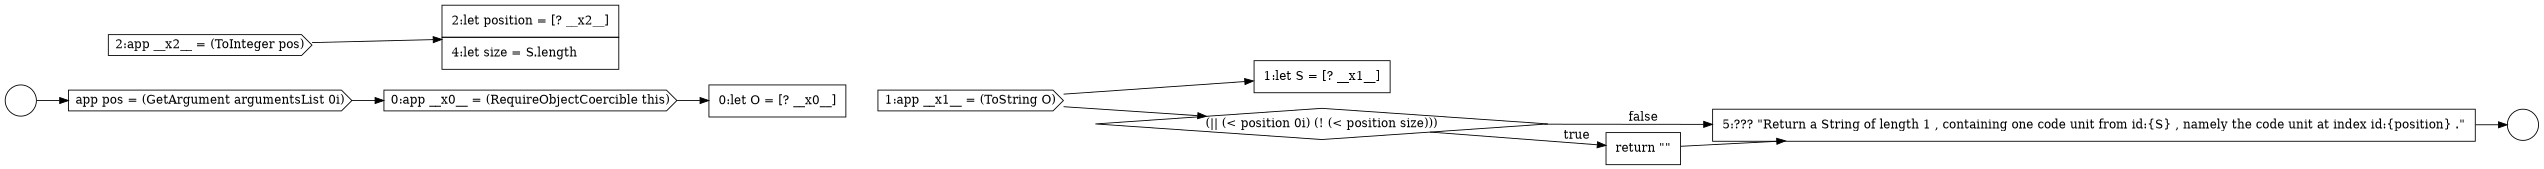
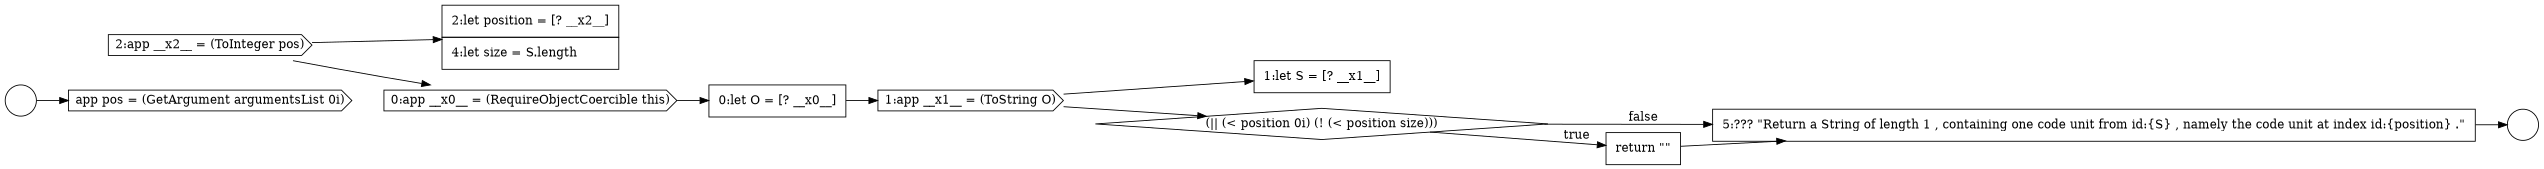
edge "app pos = (GetArgument argumentsList 0i)" -> "0:app __x0__ = (RequireObjectCoercible this)": now "2:app __x2__ = (ToInteger pos)" -> "0:app __x0__ = (RequireObjectCoercible this)"
edge "0:let O = [? __x0__]" -> "1:app __x1__ = (ToString O)": added
